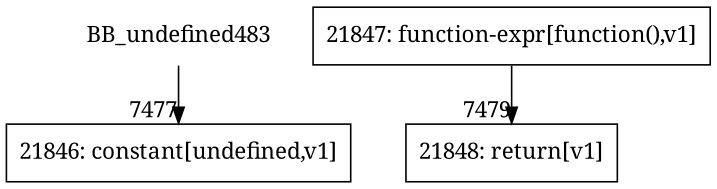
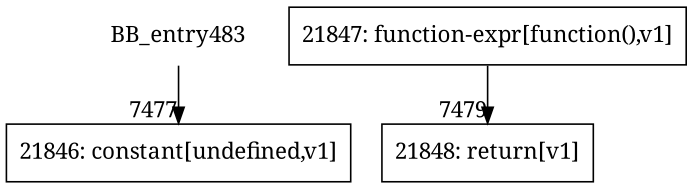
node "BB_undefined483": label "BB_undefined483" -> "BB_entry483"
